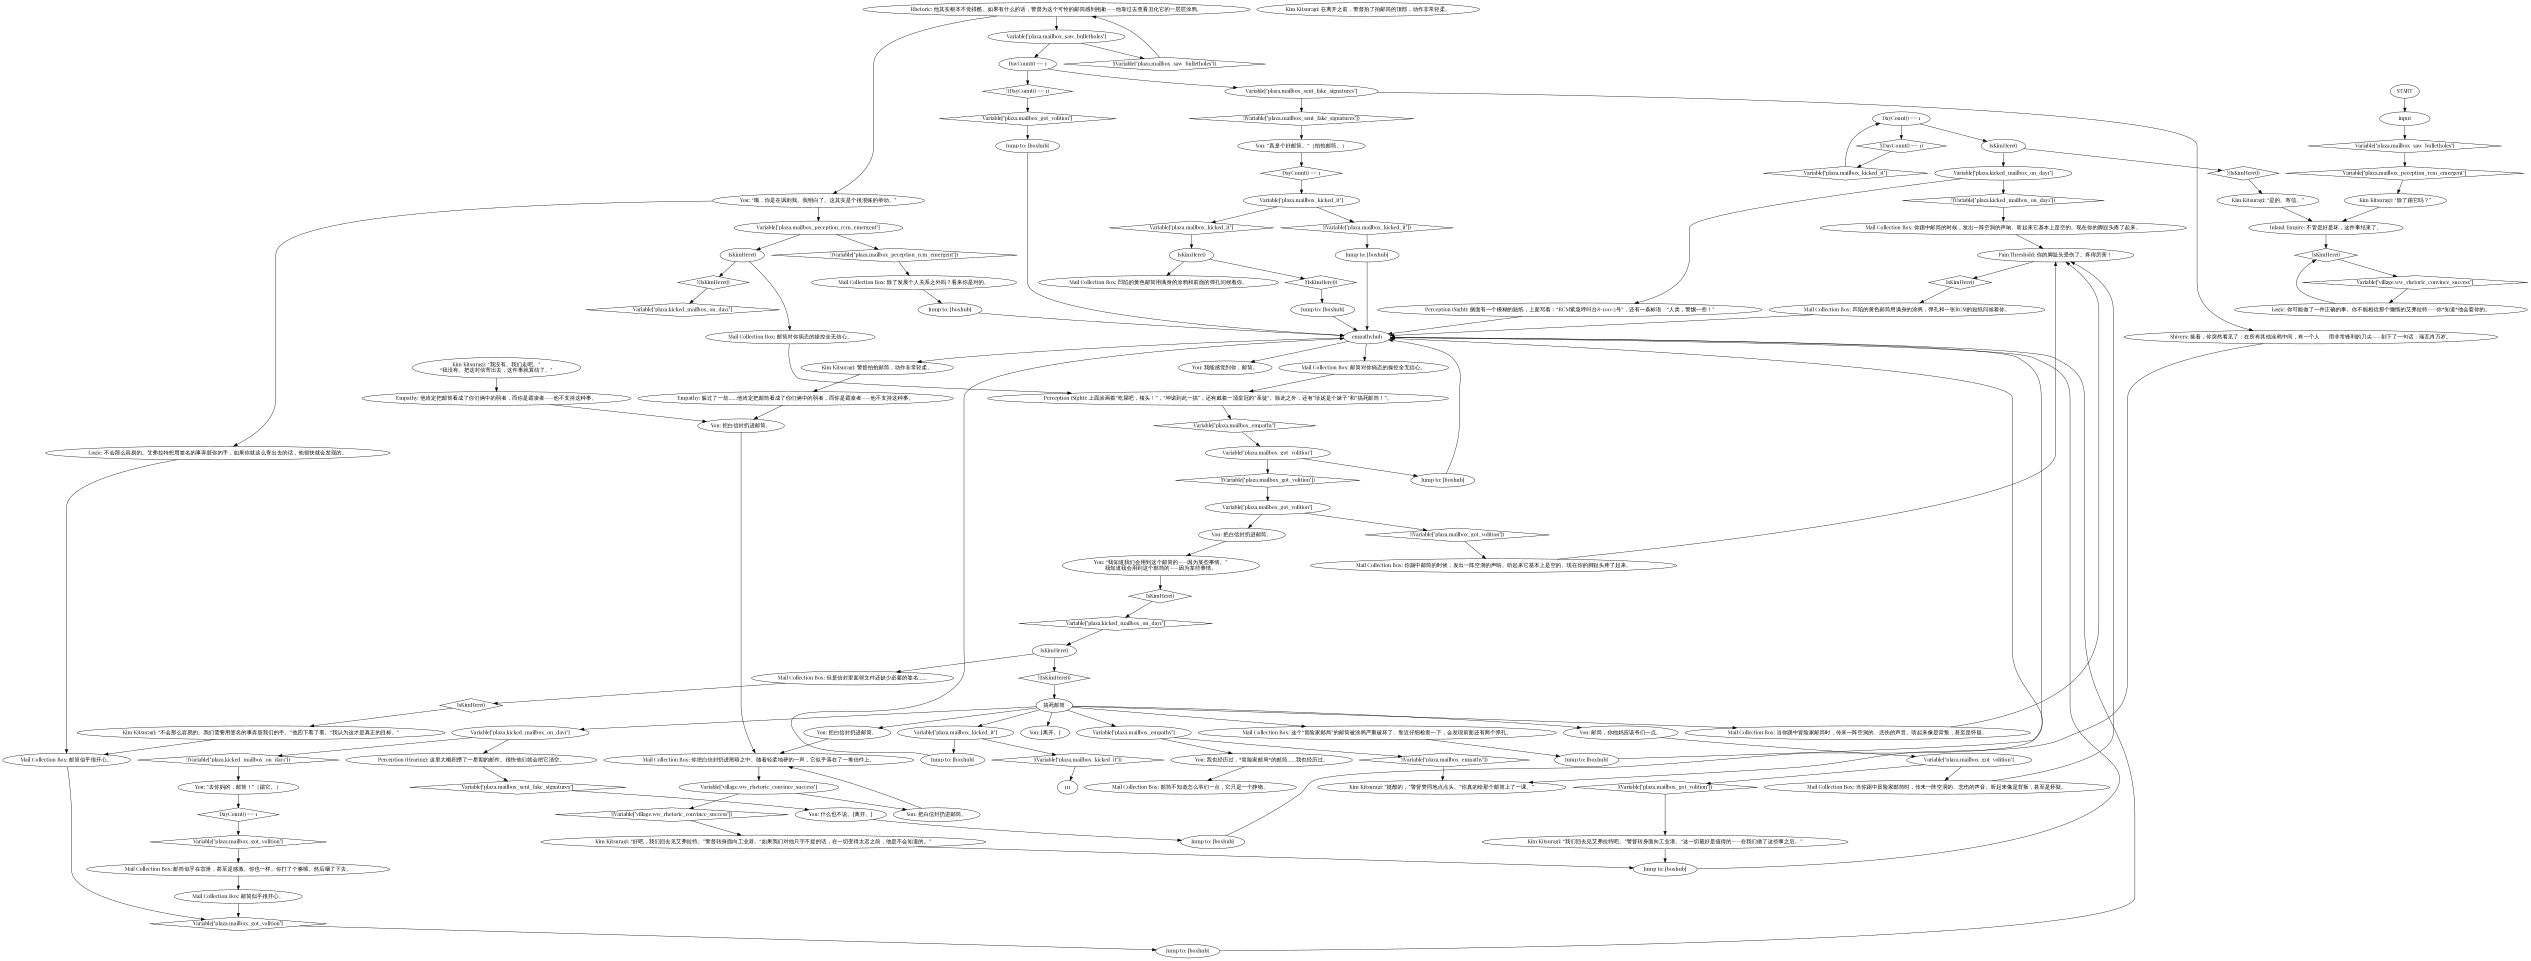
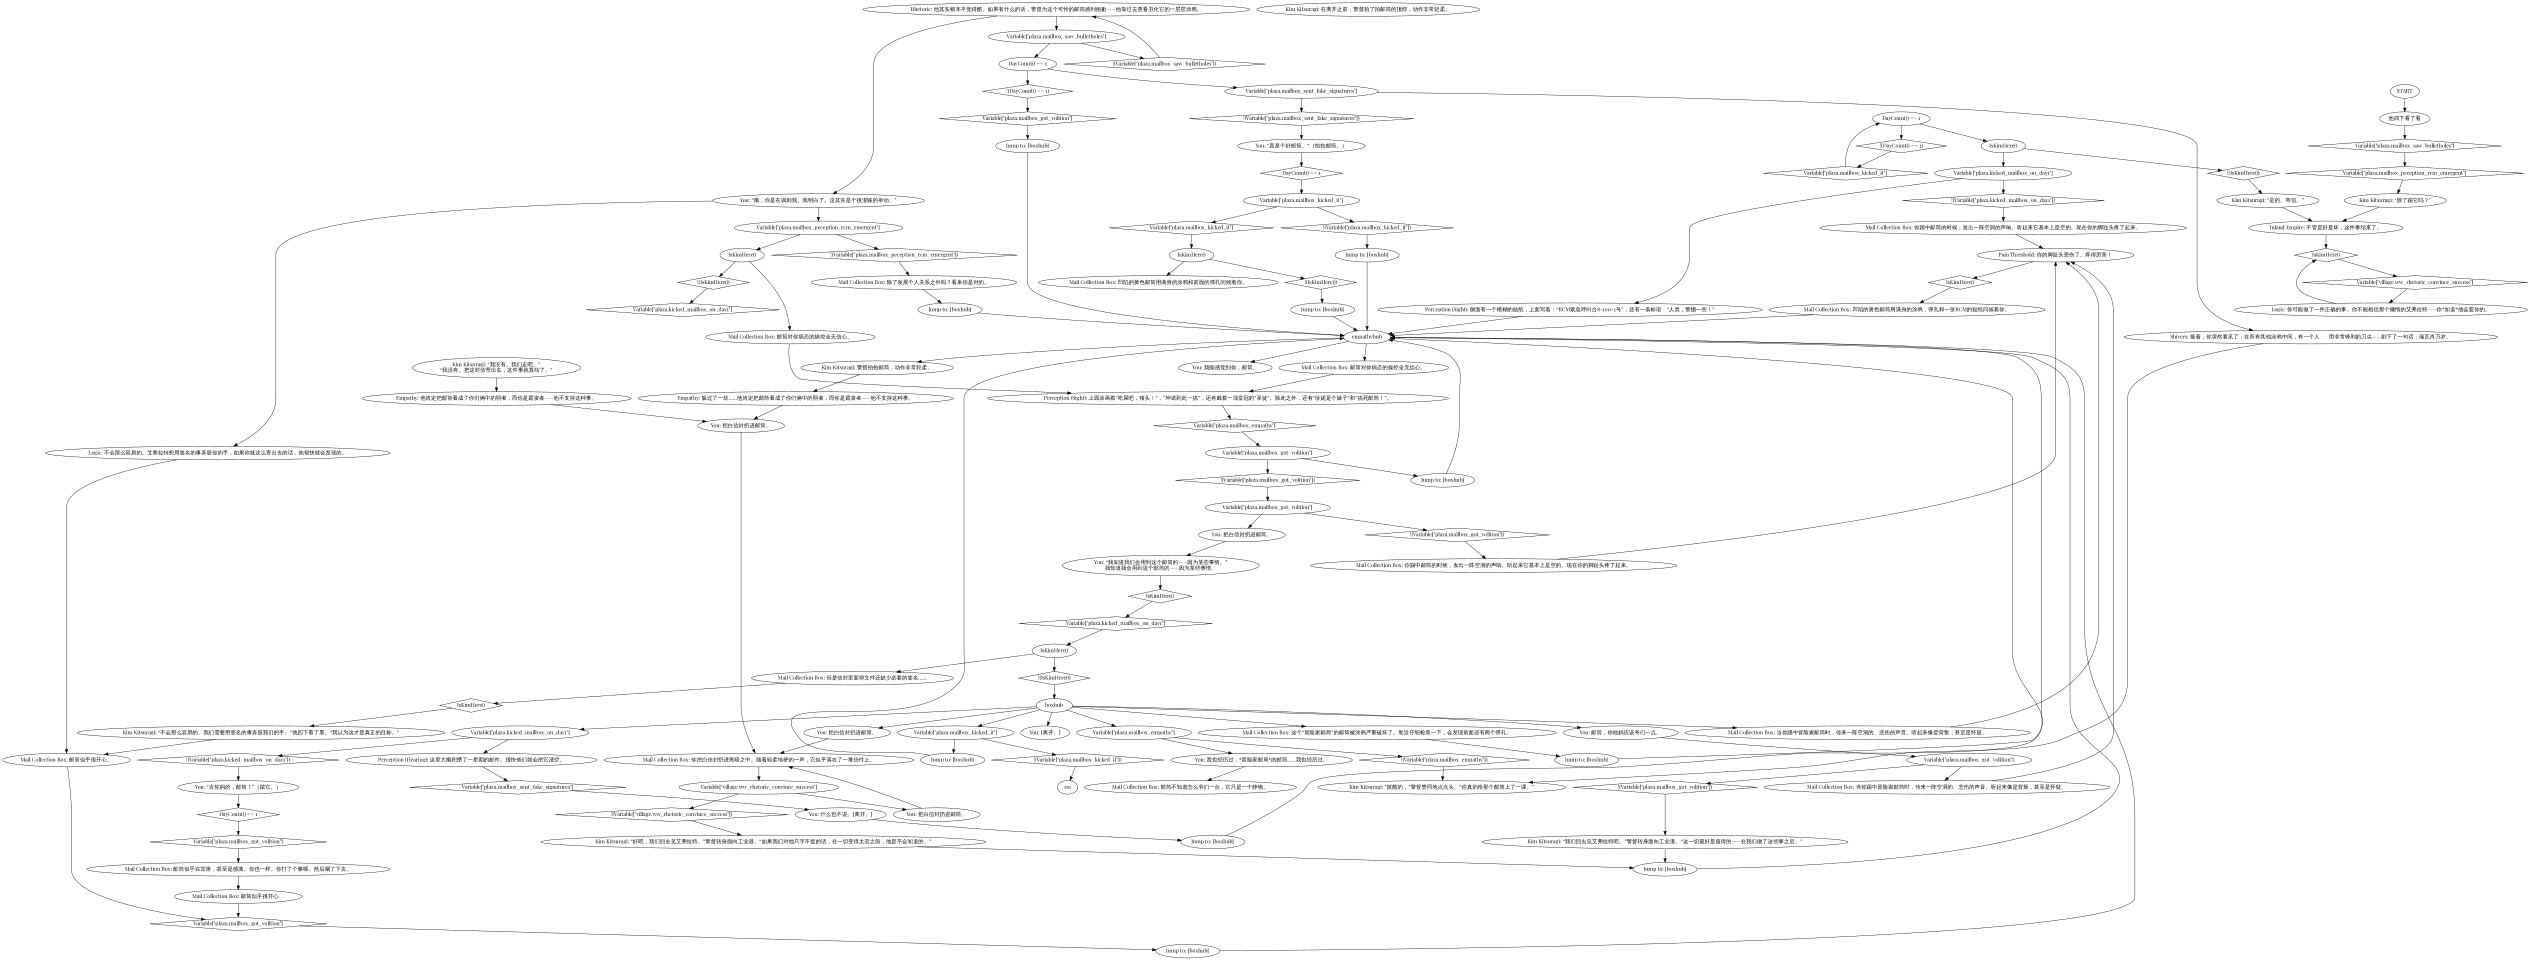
node "input": label "input" -> "他四下看了看"
node "搞死邮筒": label "搞死邮筒" -> "boxhub"
node "111": label "111" -> "119"
